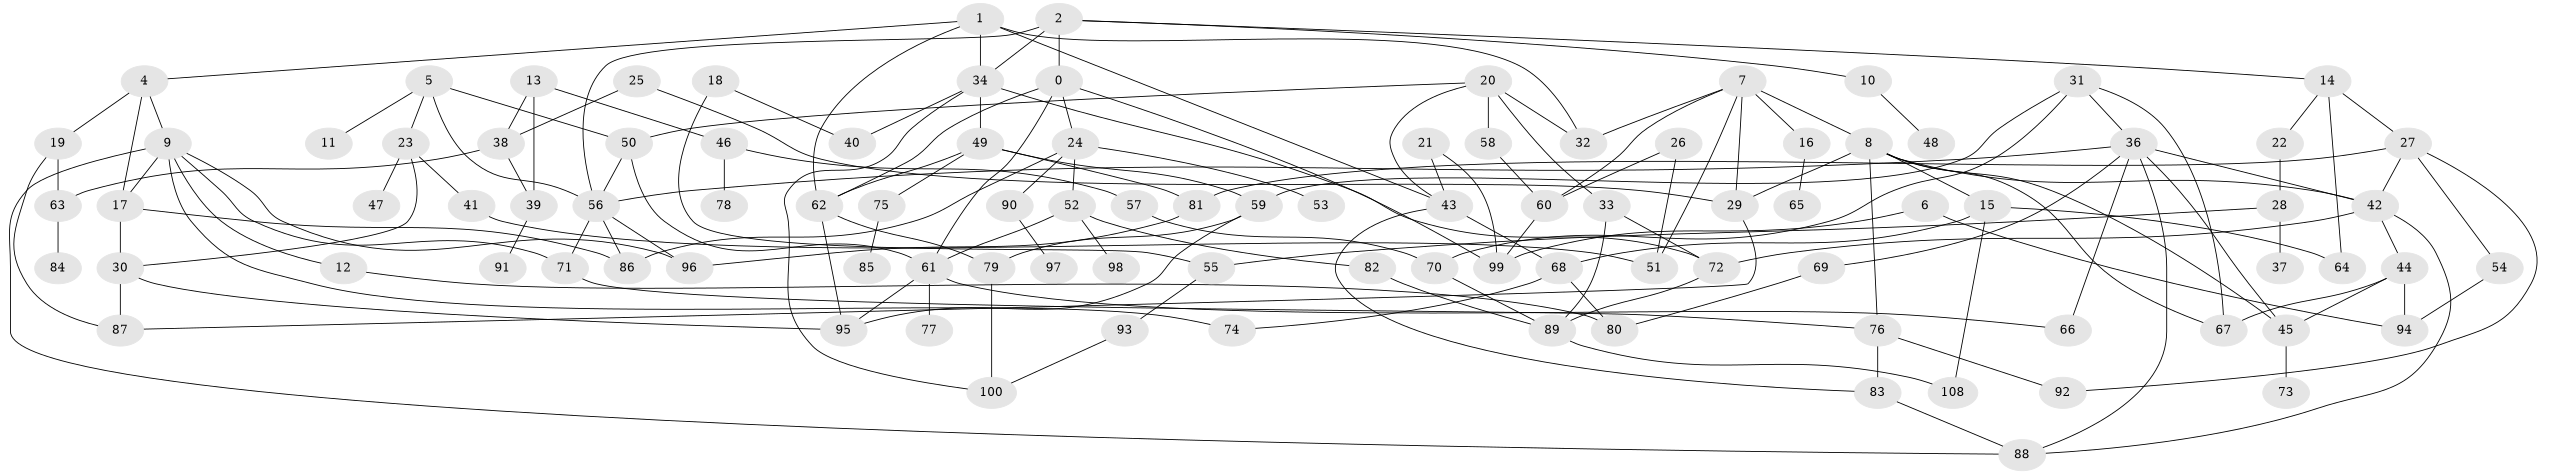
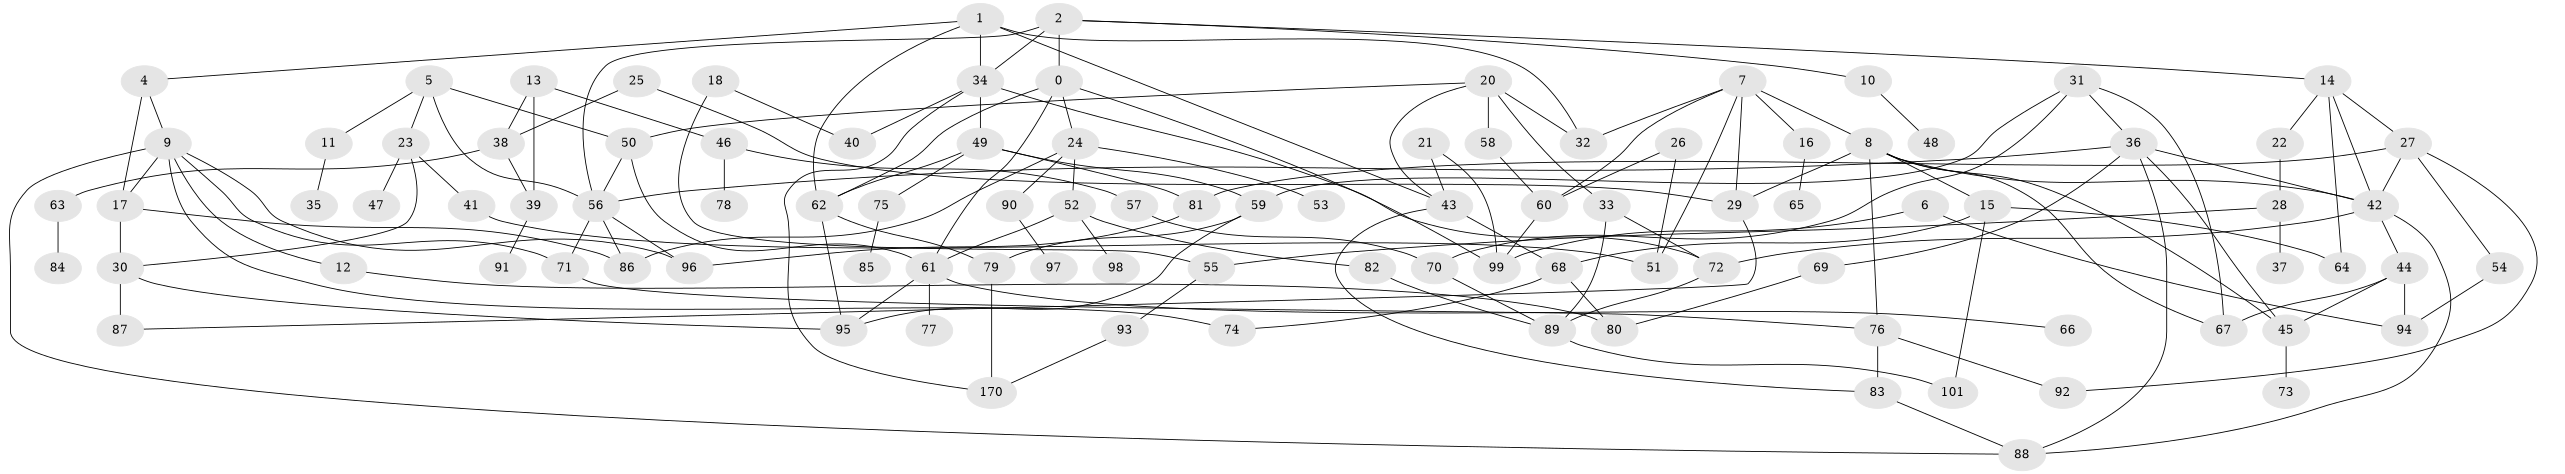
edge "14" -- "42": added
node "19": removed
node "35": added
edge "36" -- "66": removed
node "100": label "100" -> "170"
node "108": label "108" -> "101"
